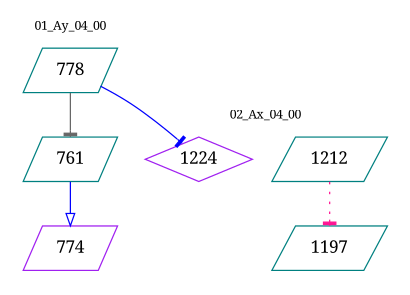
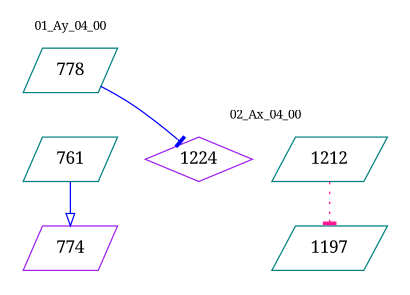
edge "778" -> "761": removed
